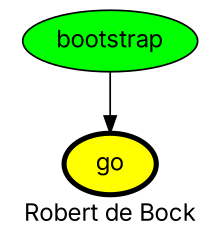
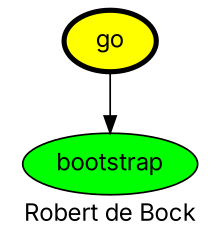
edge "bootstrap" -> "go": reversed
